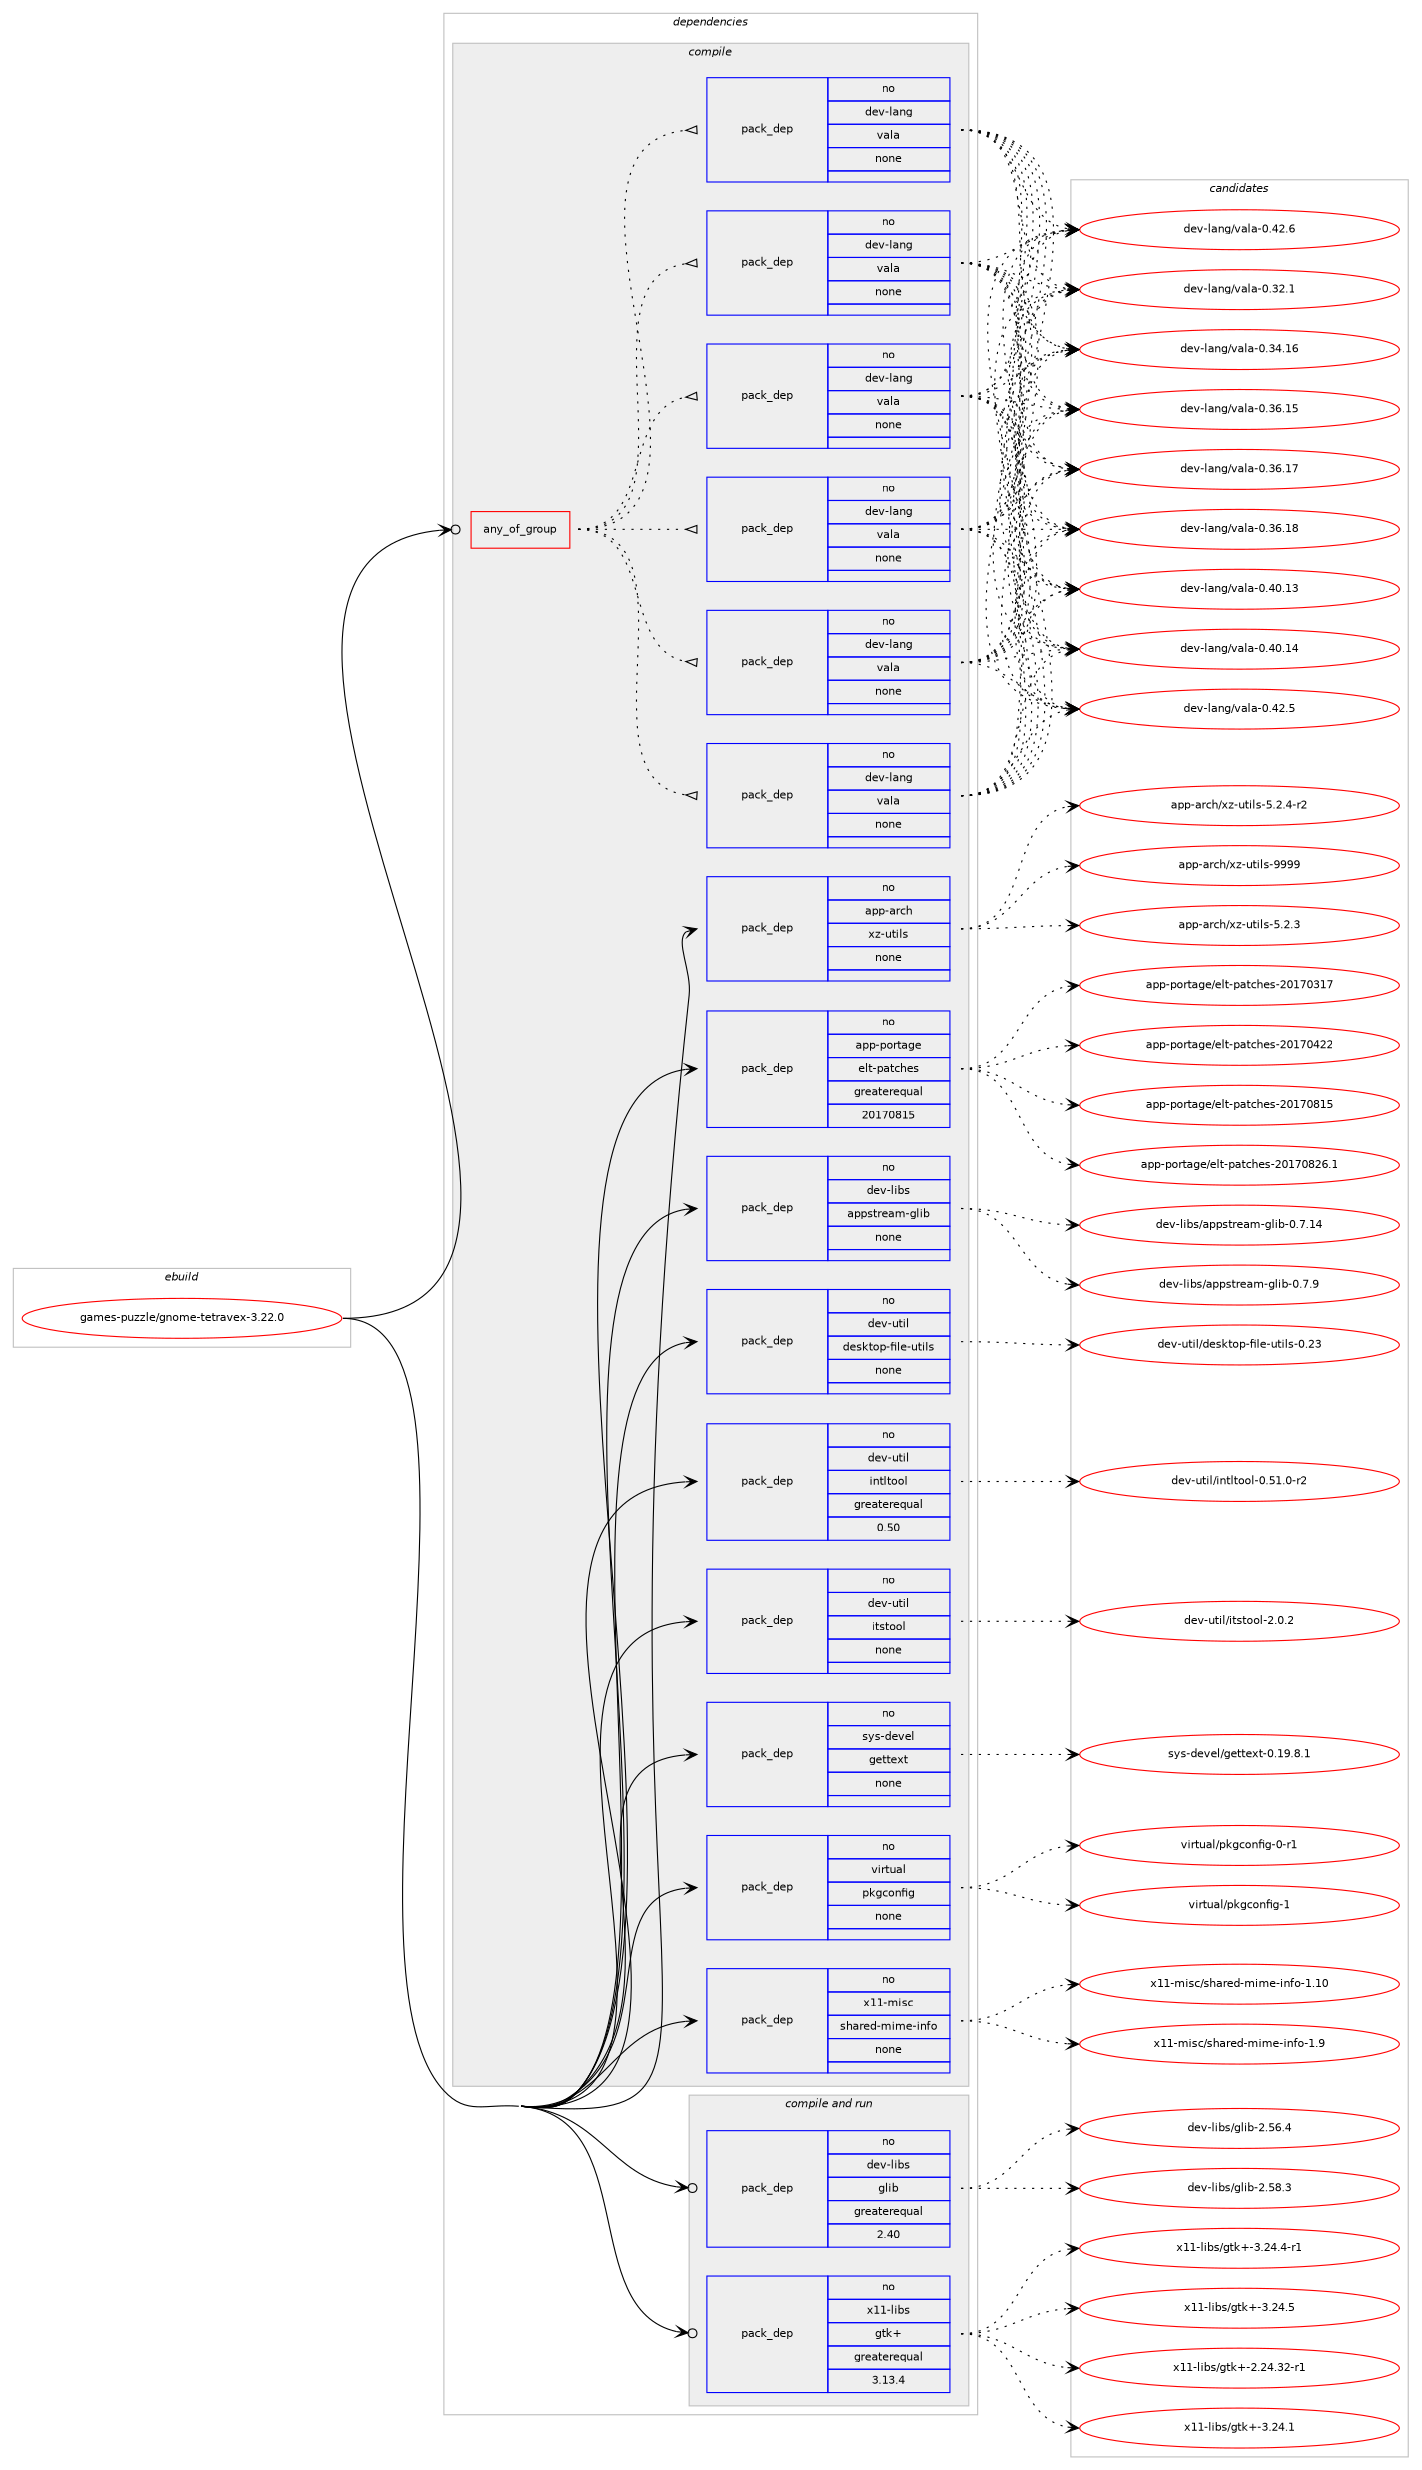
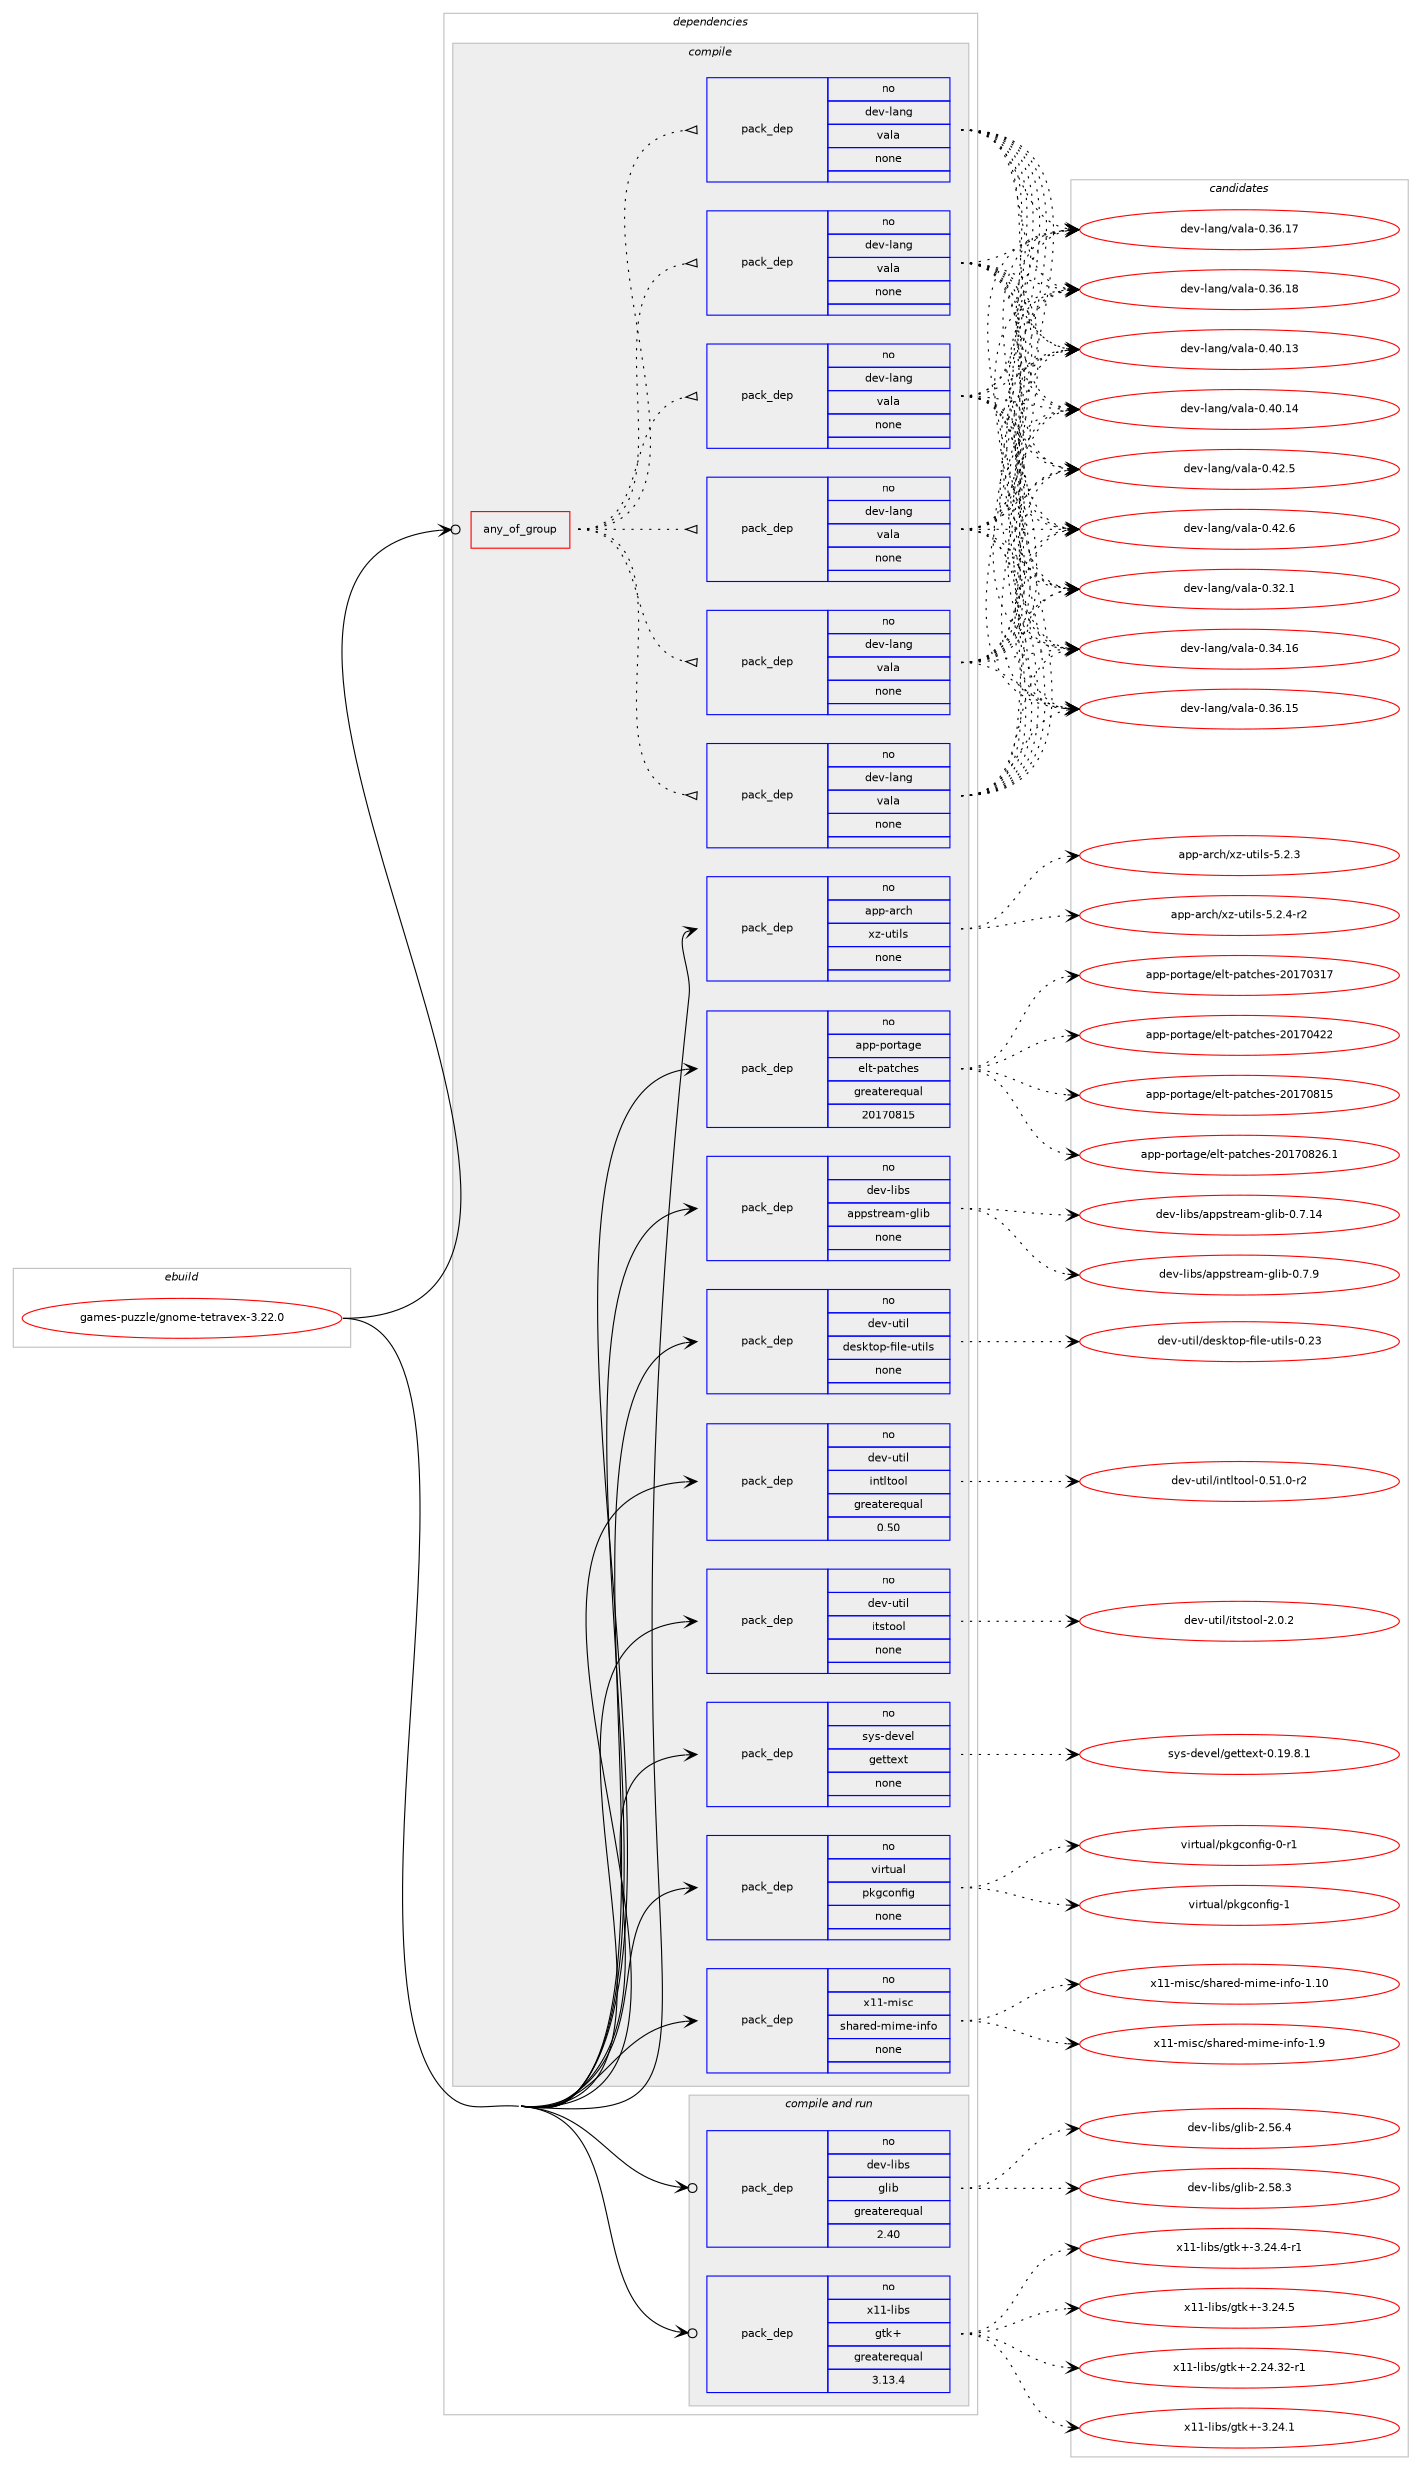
node "app-arch/xz-utils-9999": removed
